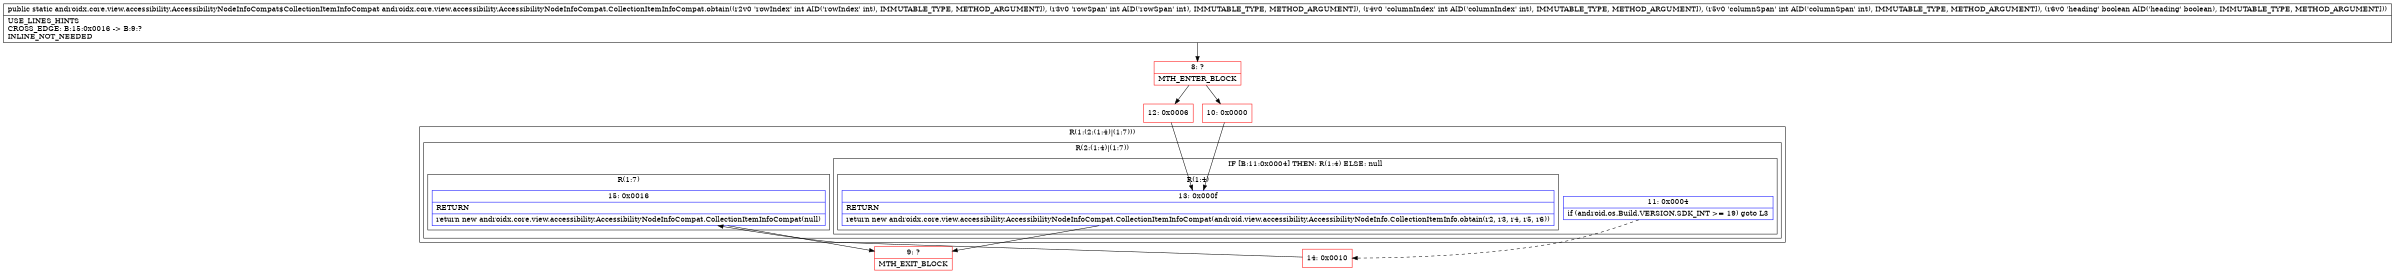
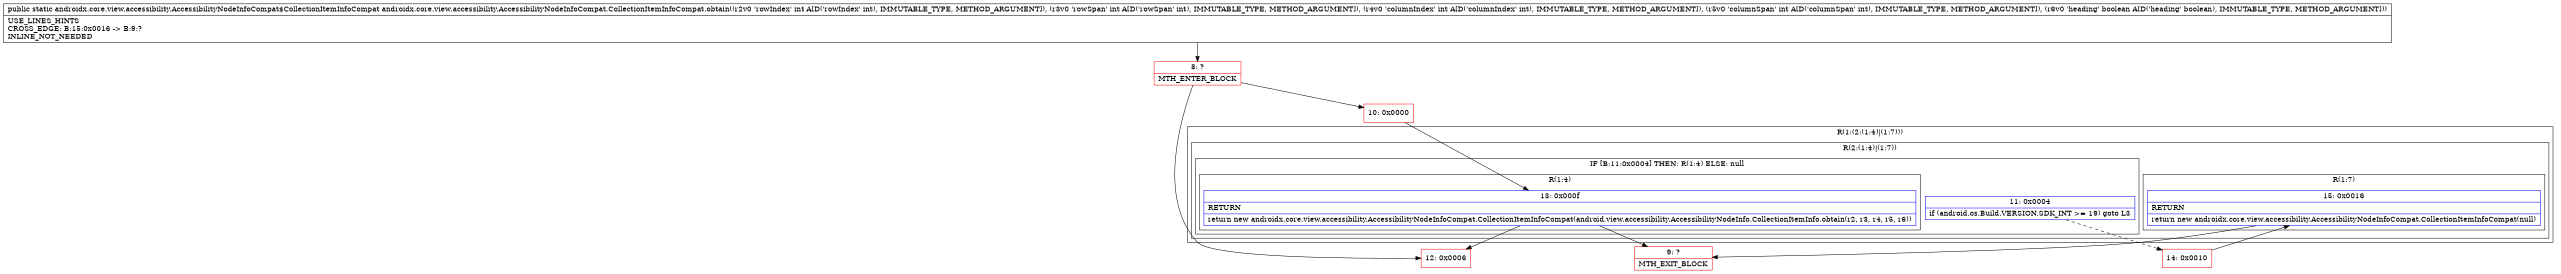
edge "12: 0x0006" -> "13: 0x000f": reversed
